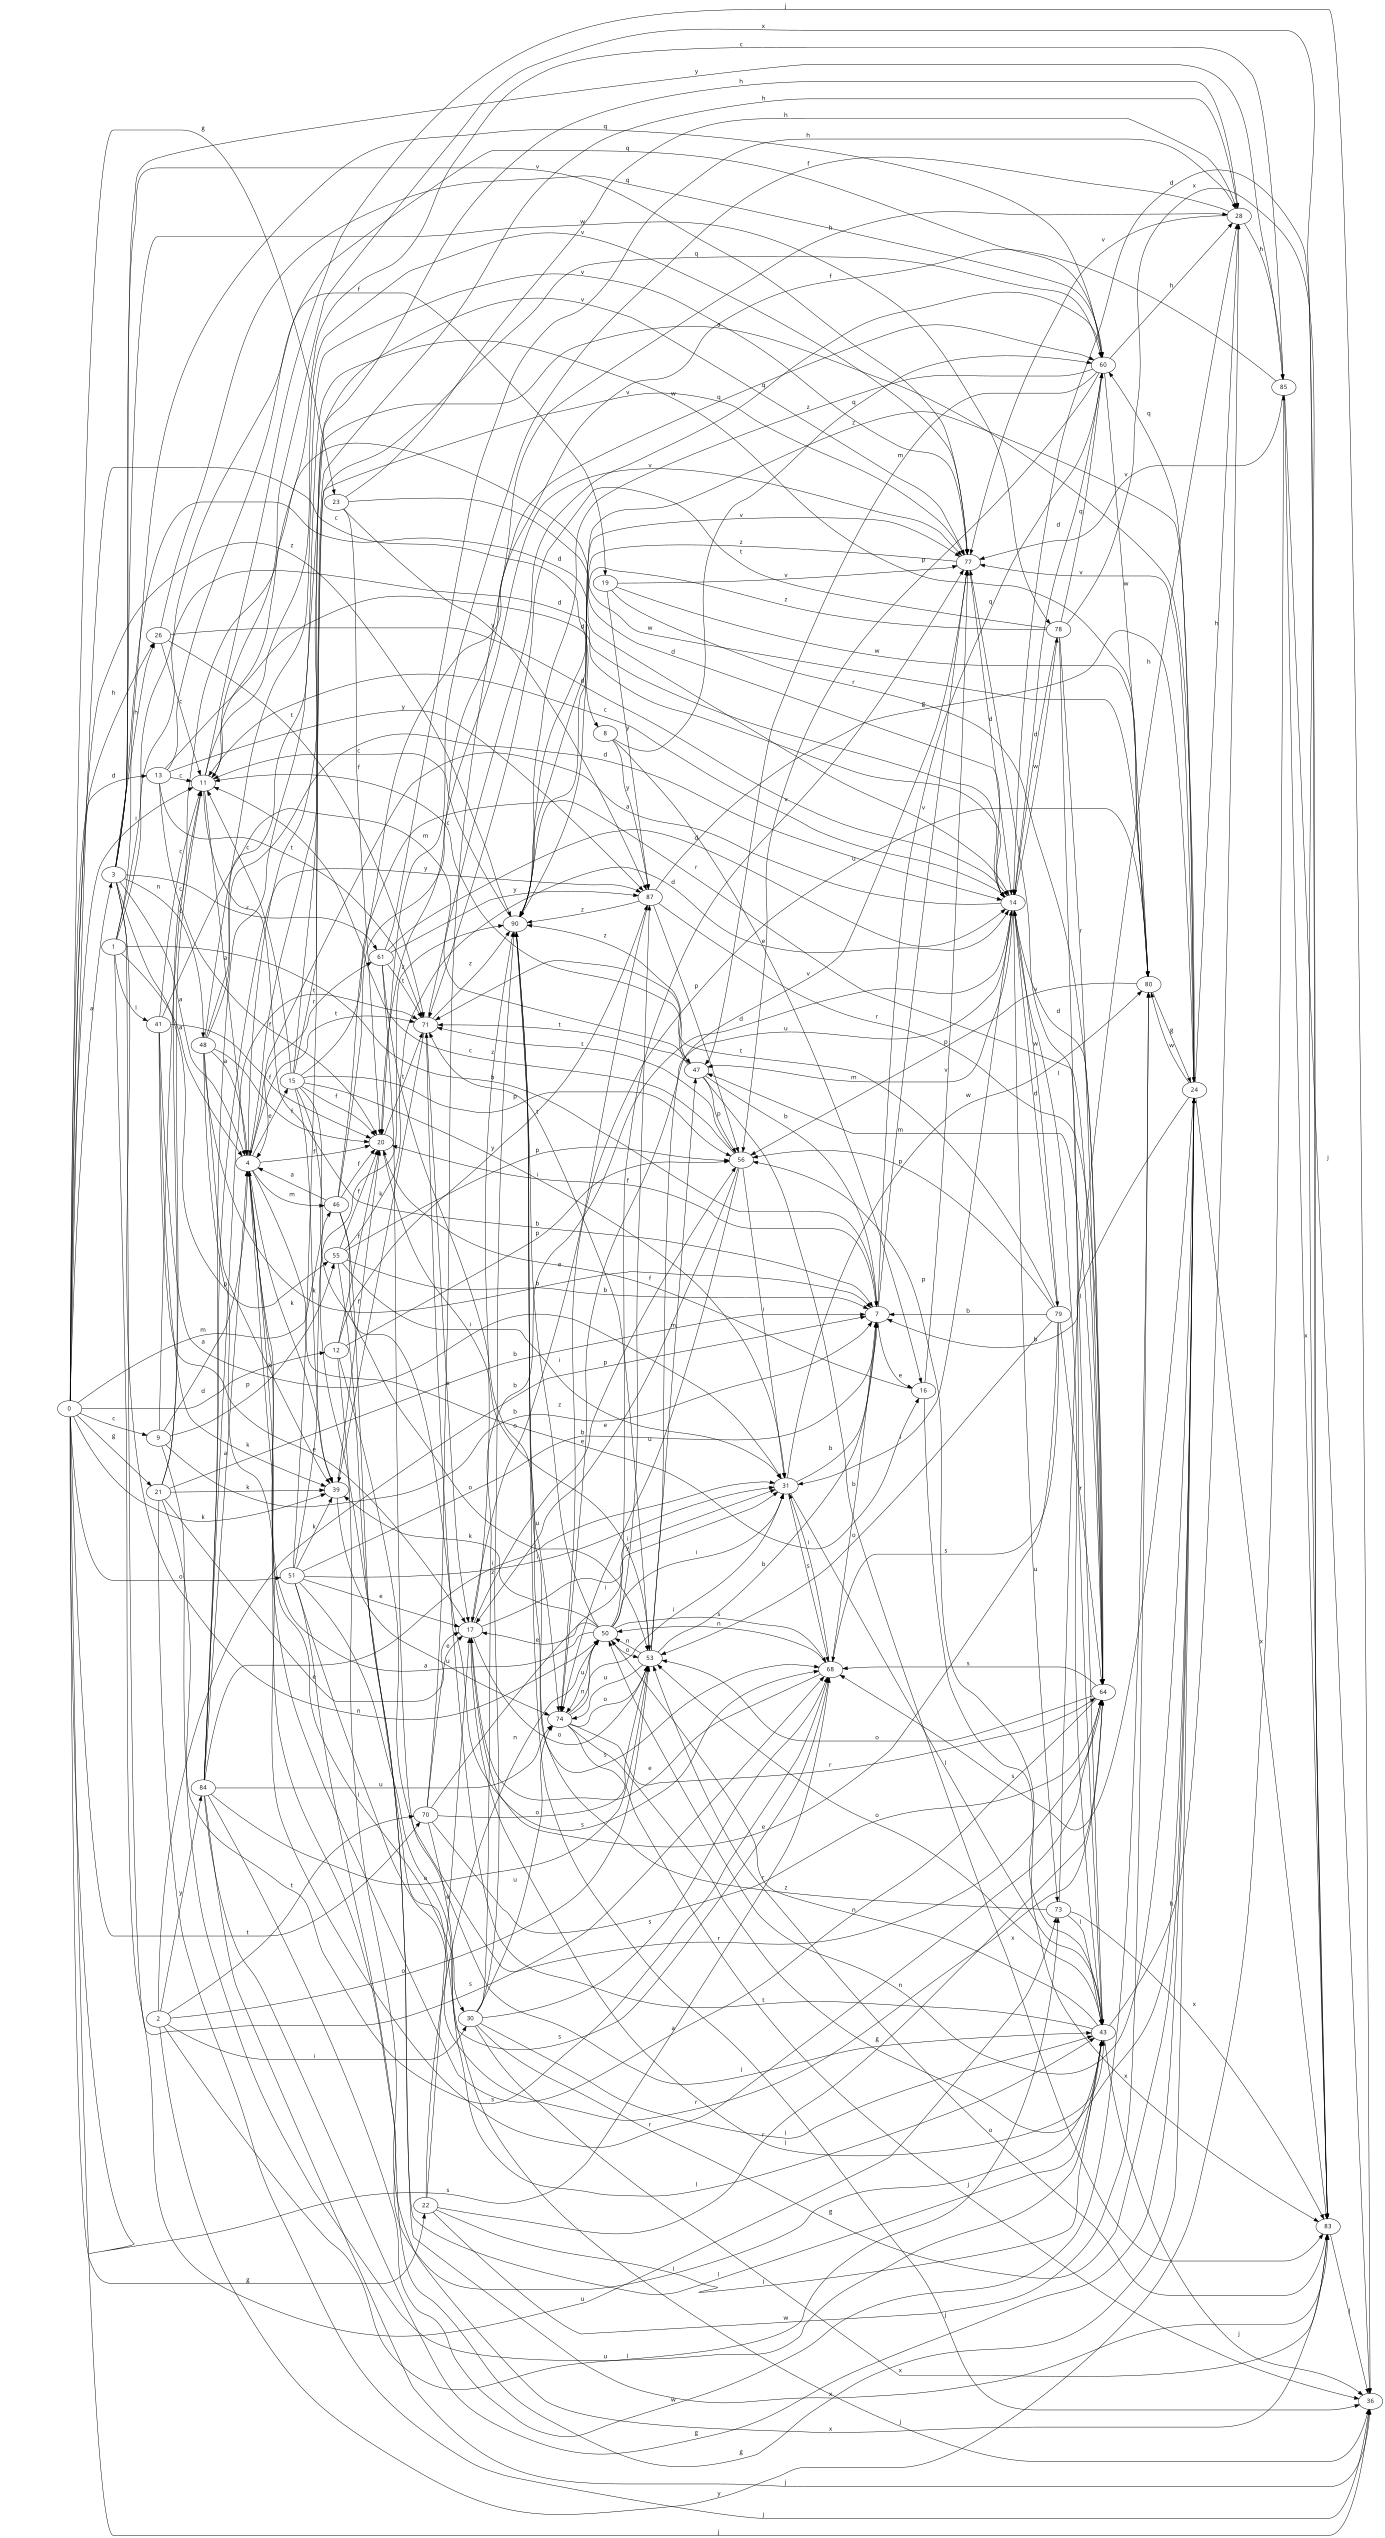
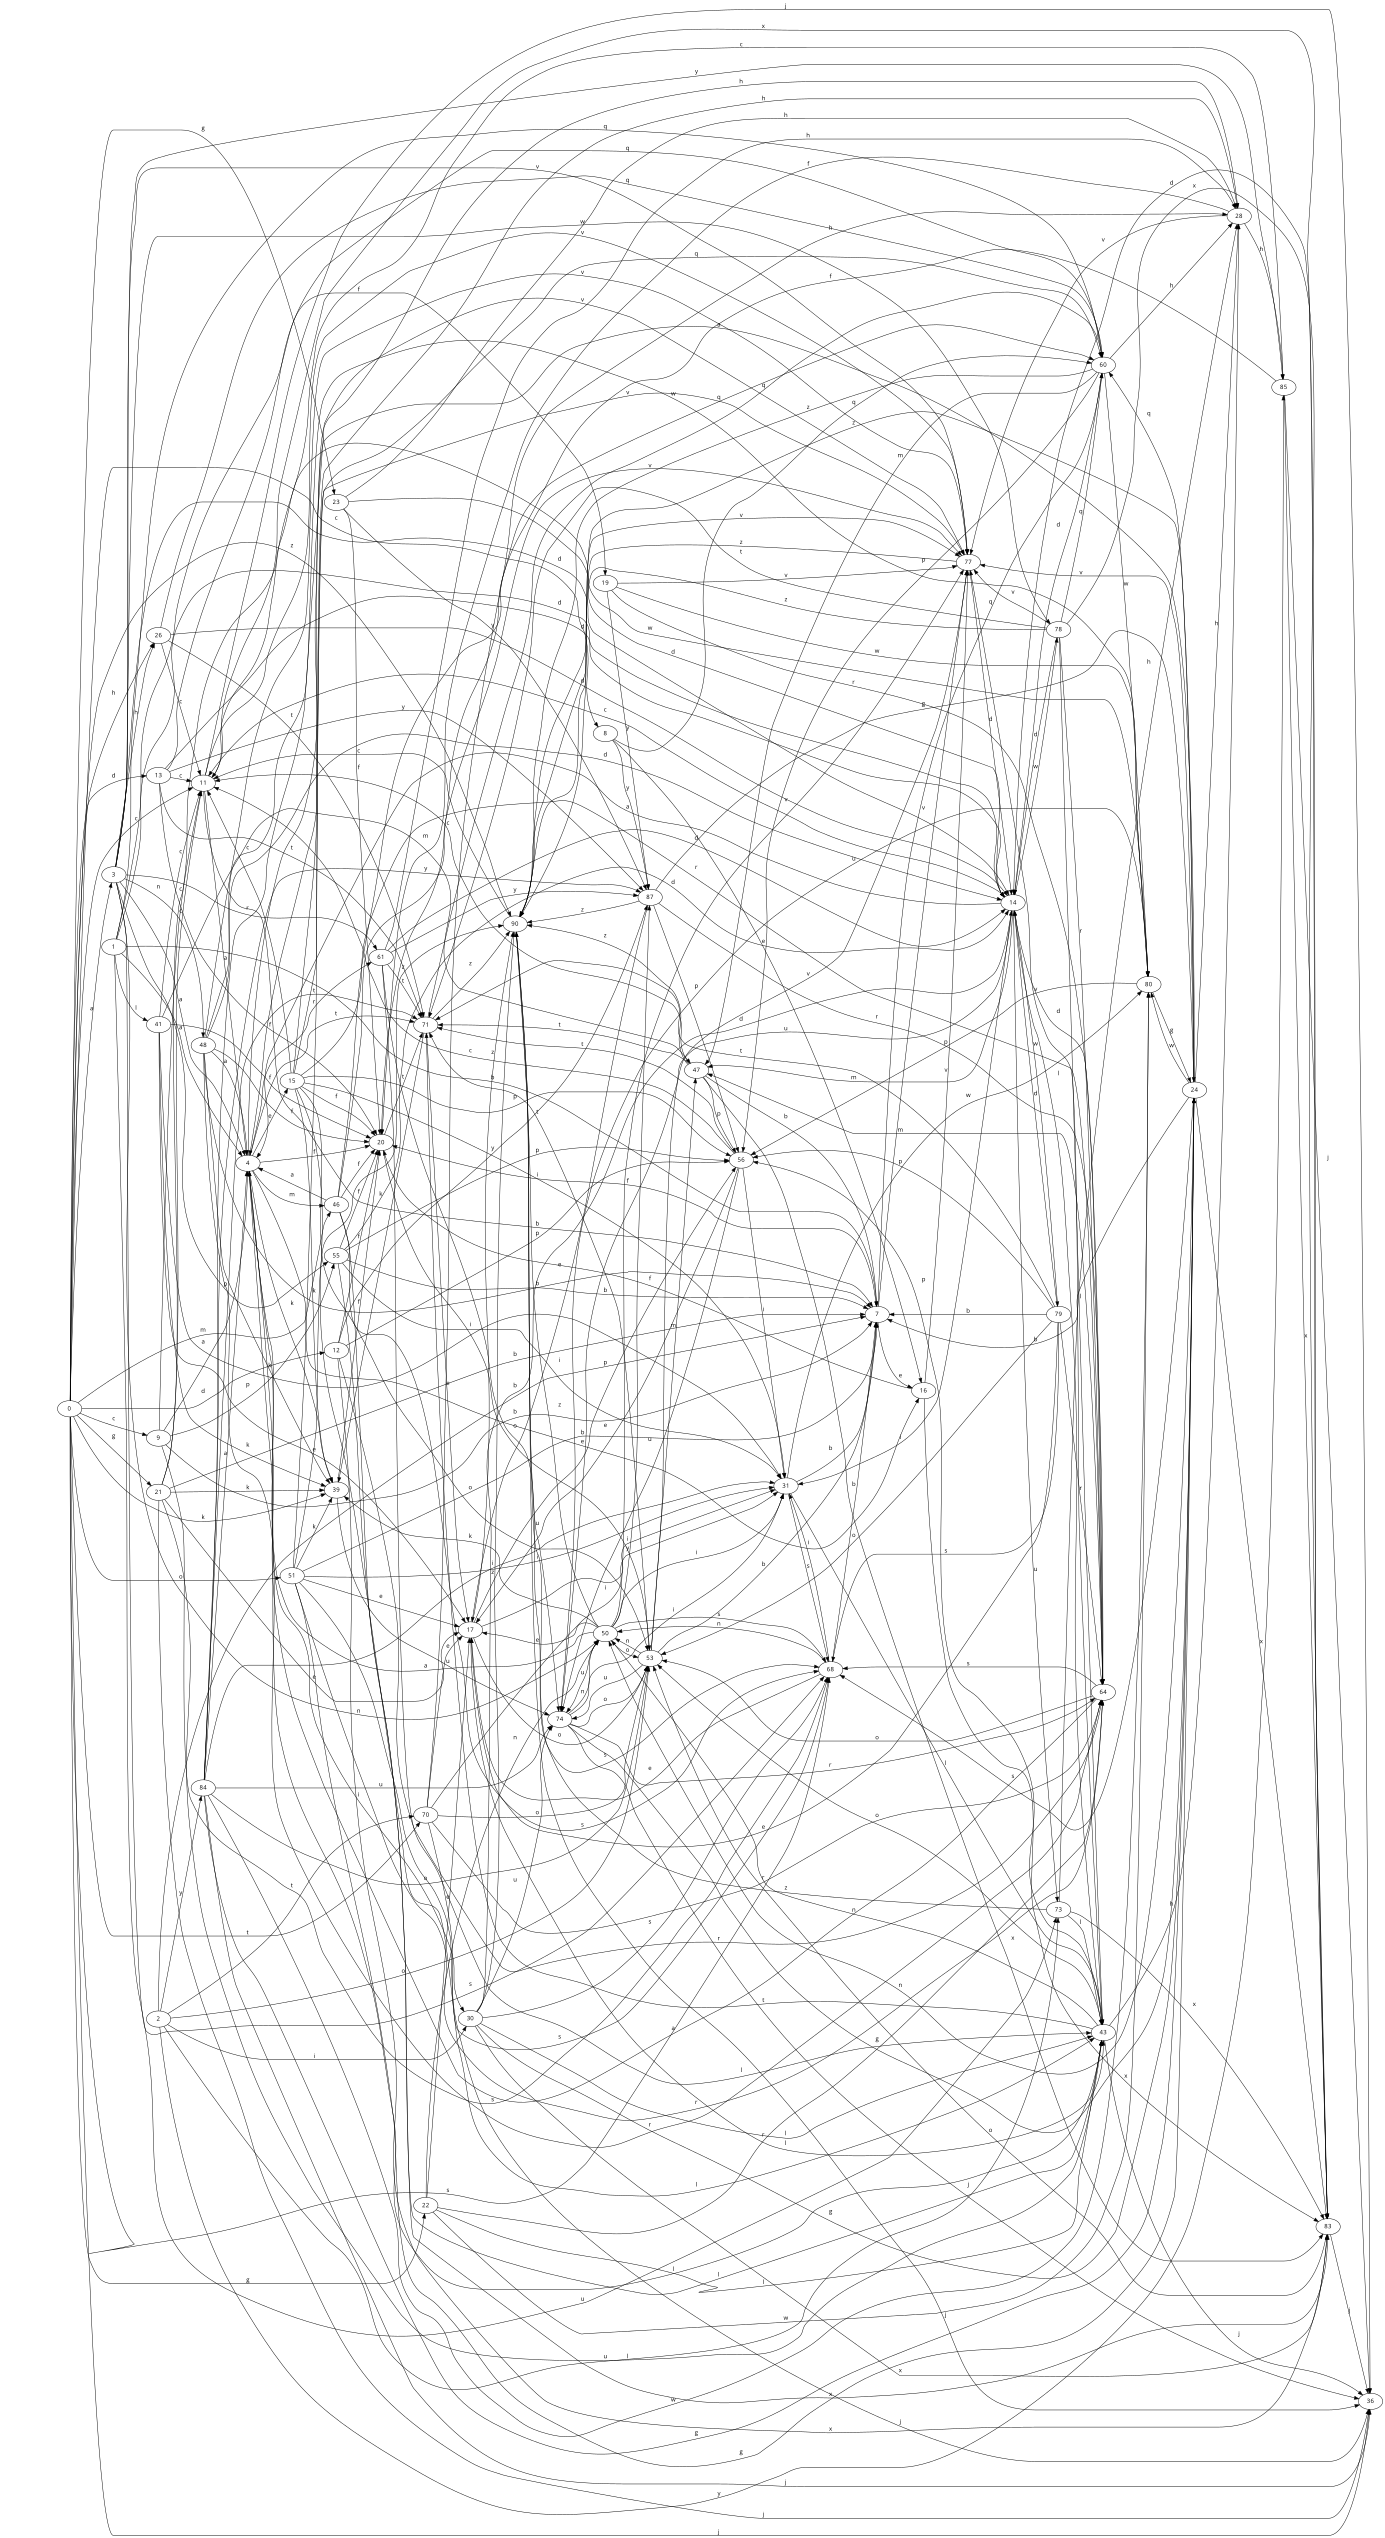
edge "85" -> "77": now "78" -> "77"
edge "0" -> "11": label "i" -> "c"
